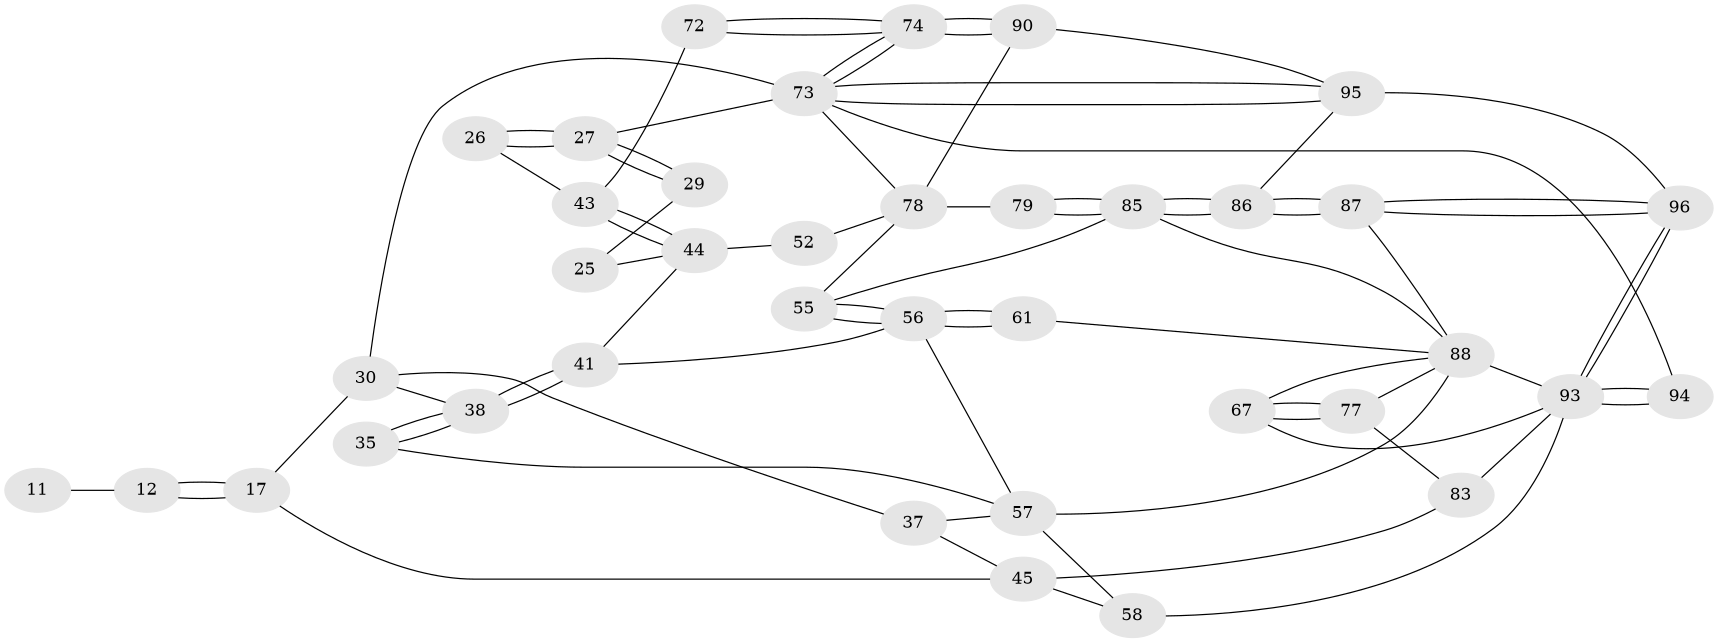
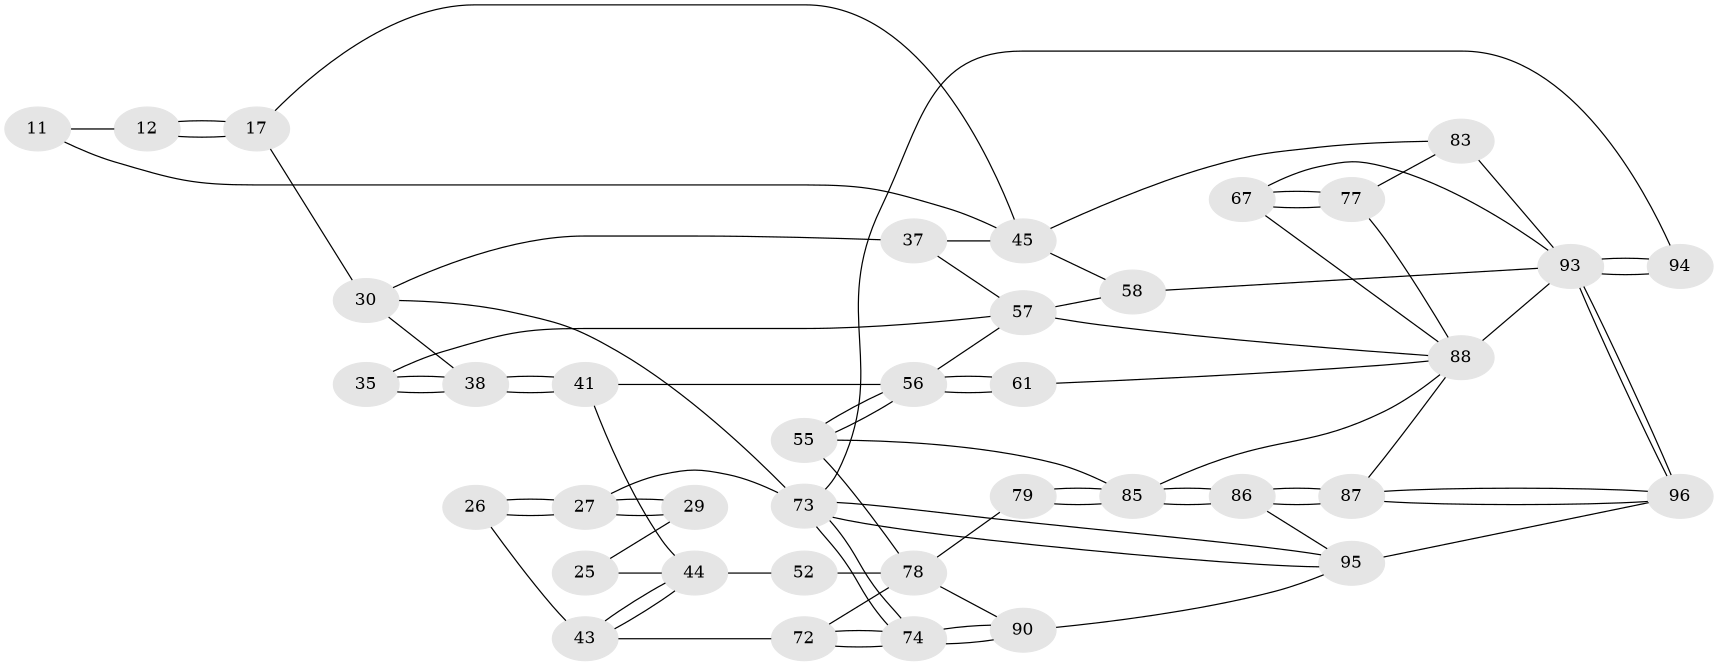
edge "73" -- "78": now "72" -- "78"
edge "11" -- "45": added
